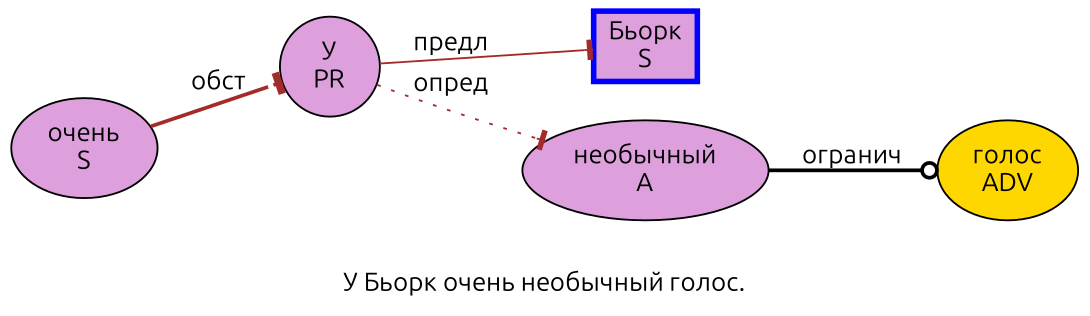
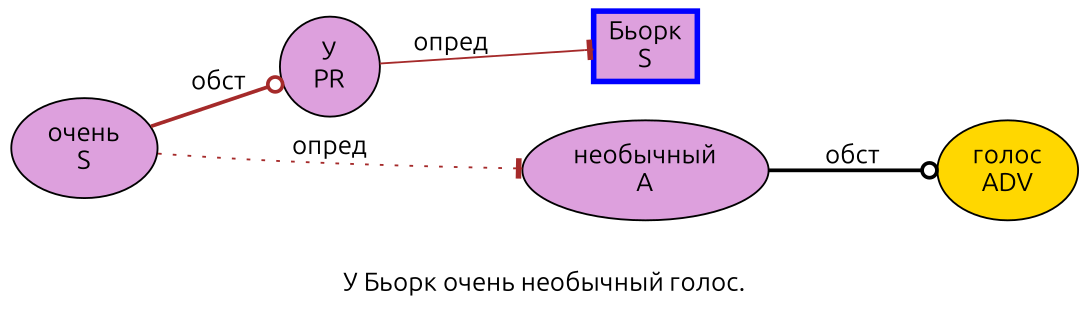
edge "У PR" -> "Бьорк S": label "предл" -> "опред"
edge "очень S" -> "У PR": arrowhead tee -> odot
edge "У PR" -> "необычный A": now "очень S" -> "необычный A"
edge "необычный A" -> "голос ADV": label "огранич" -> "обст"
